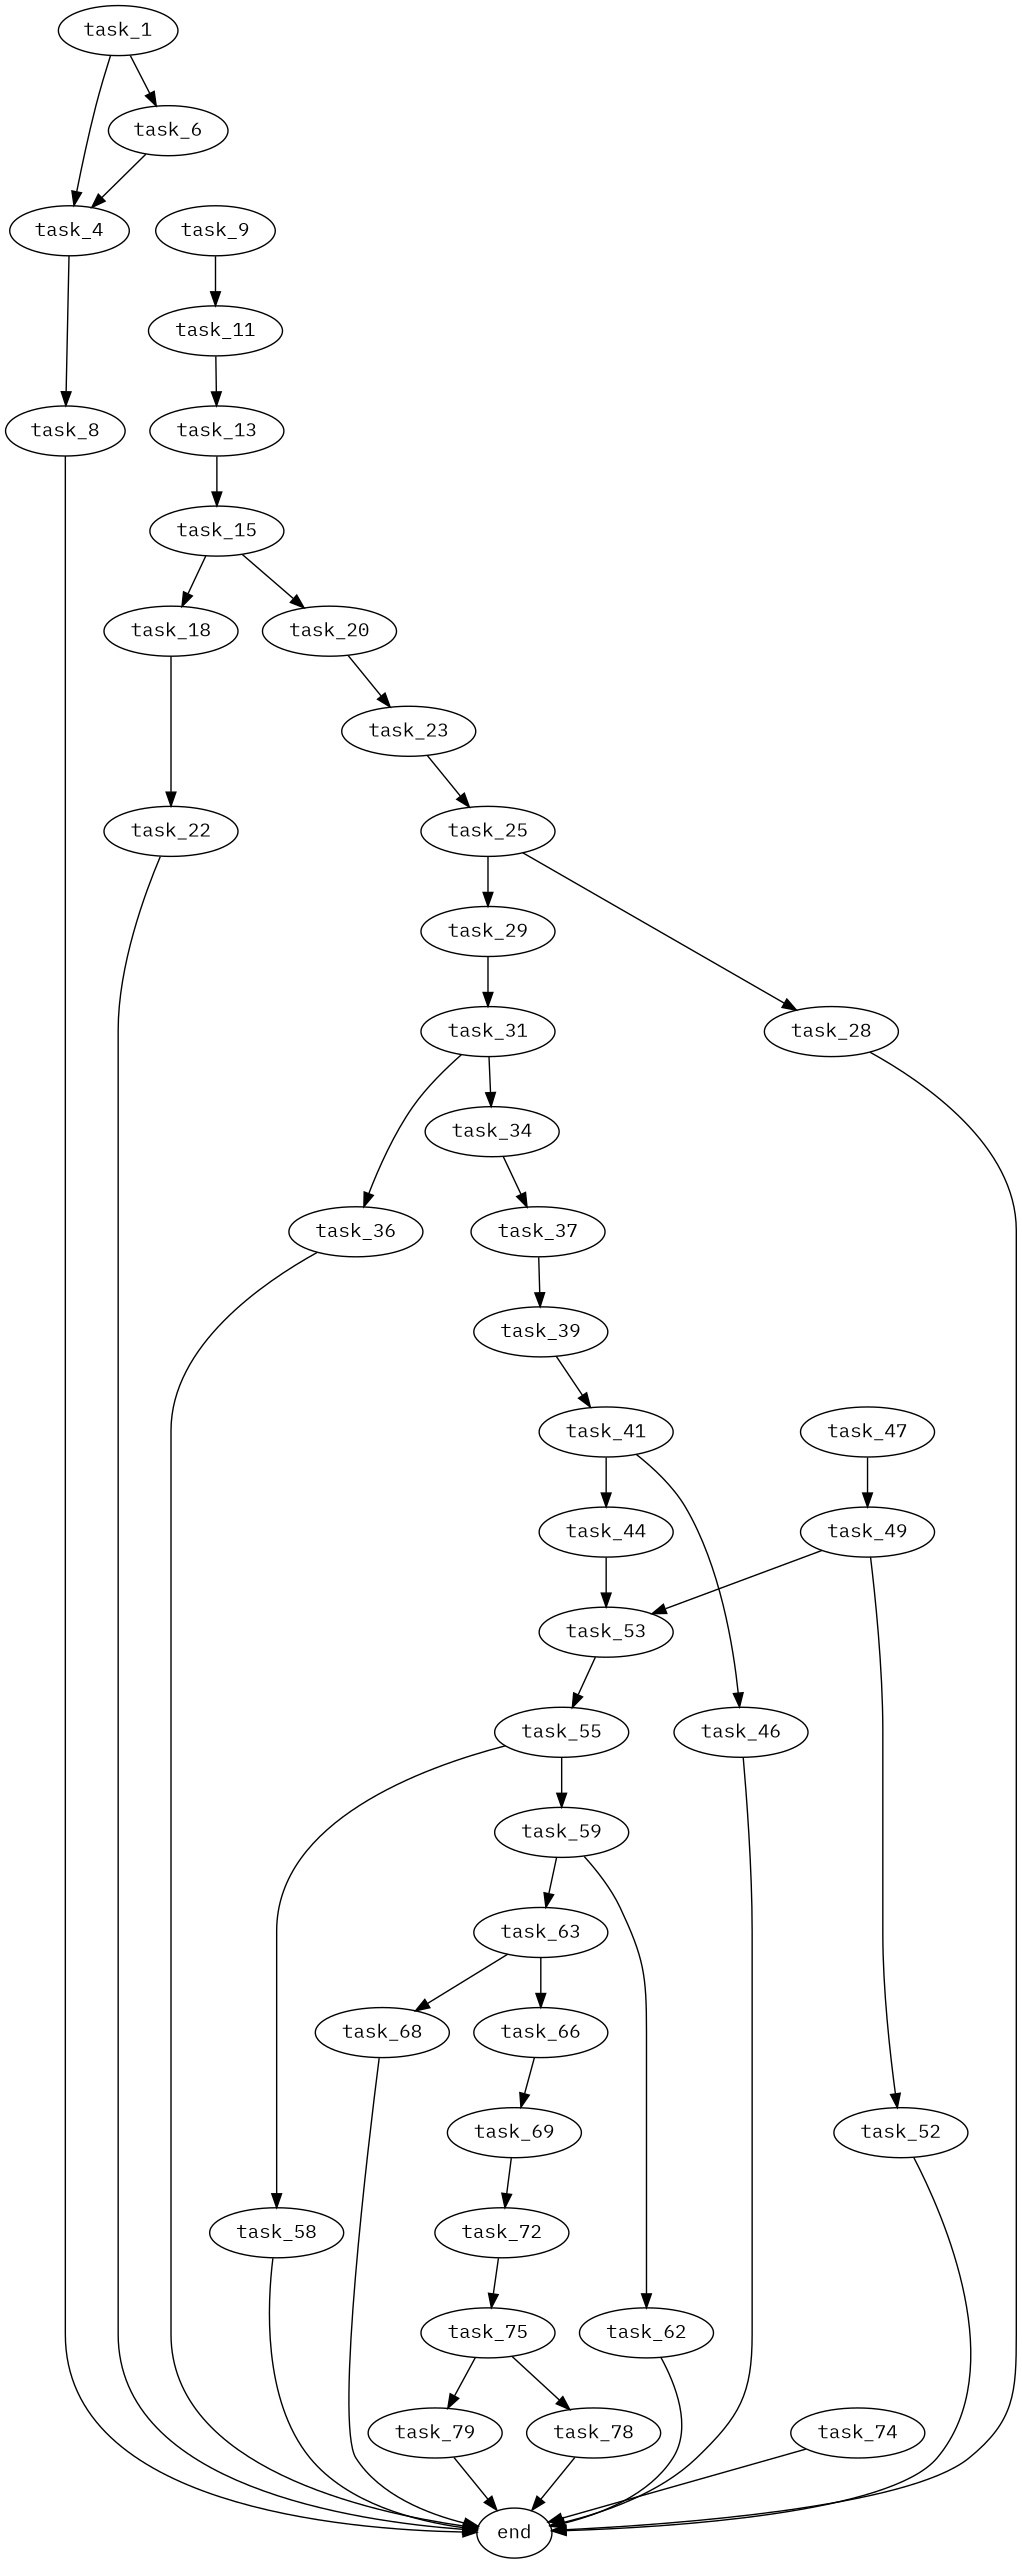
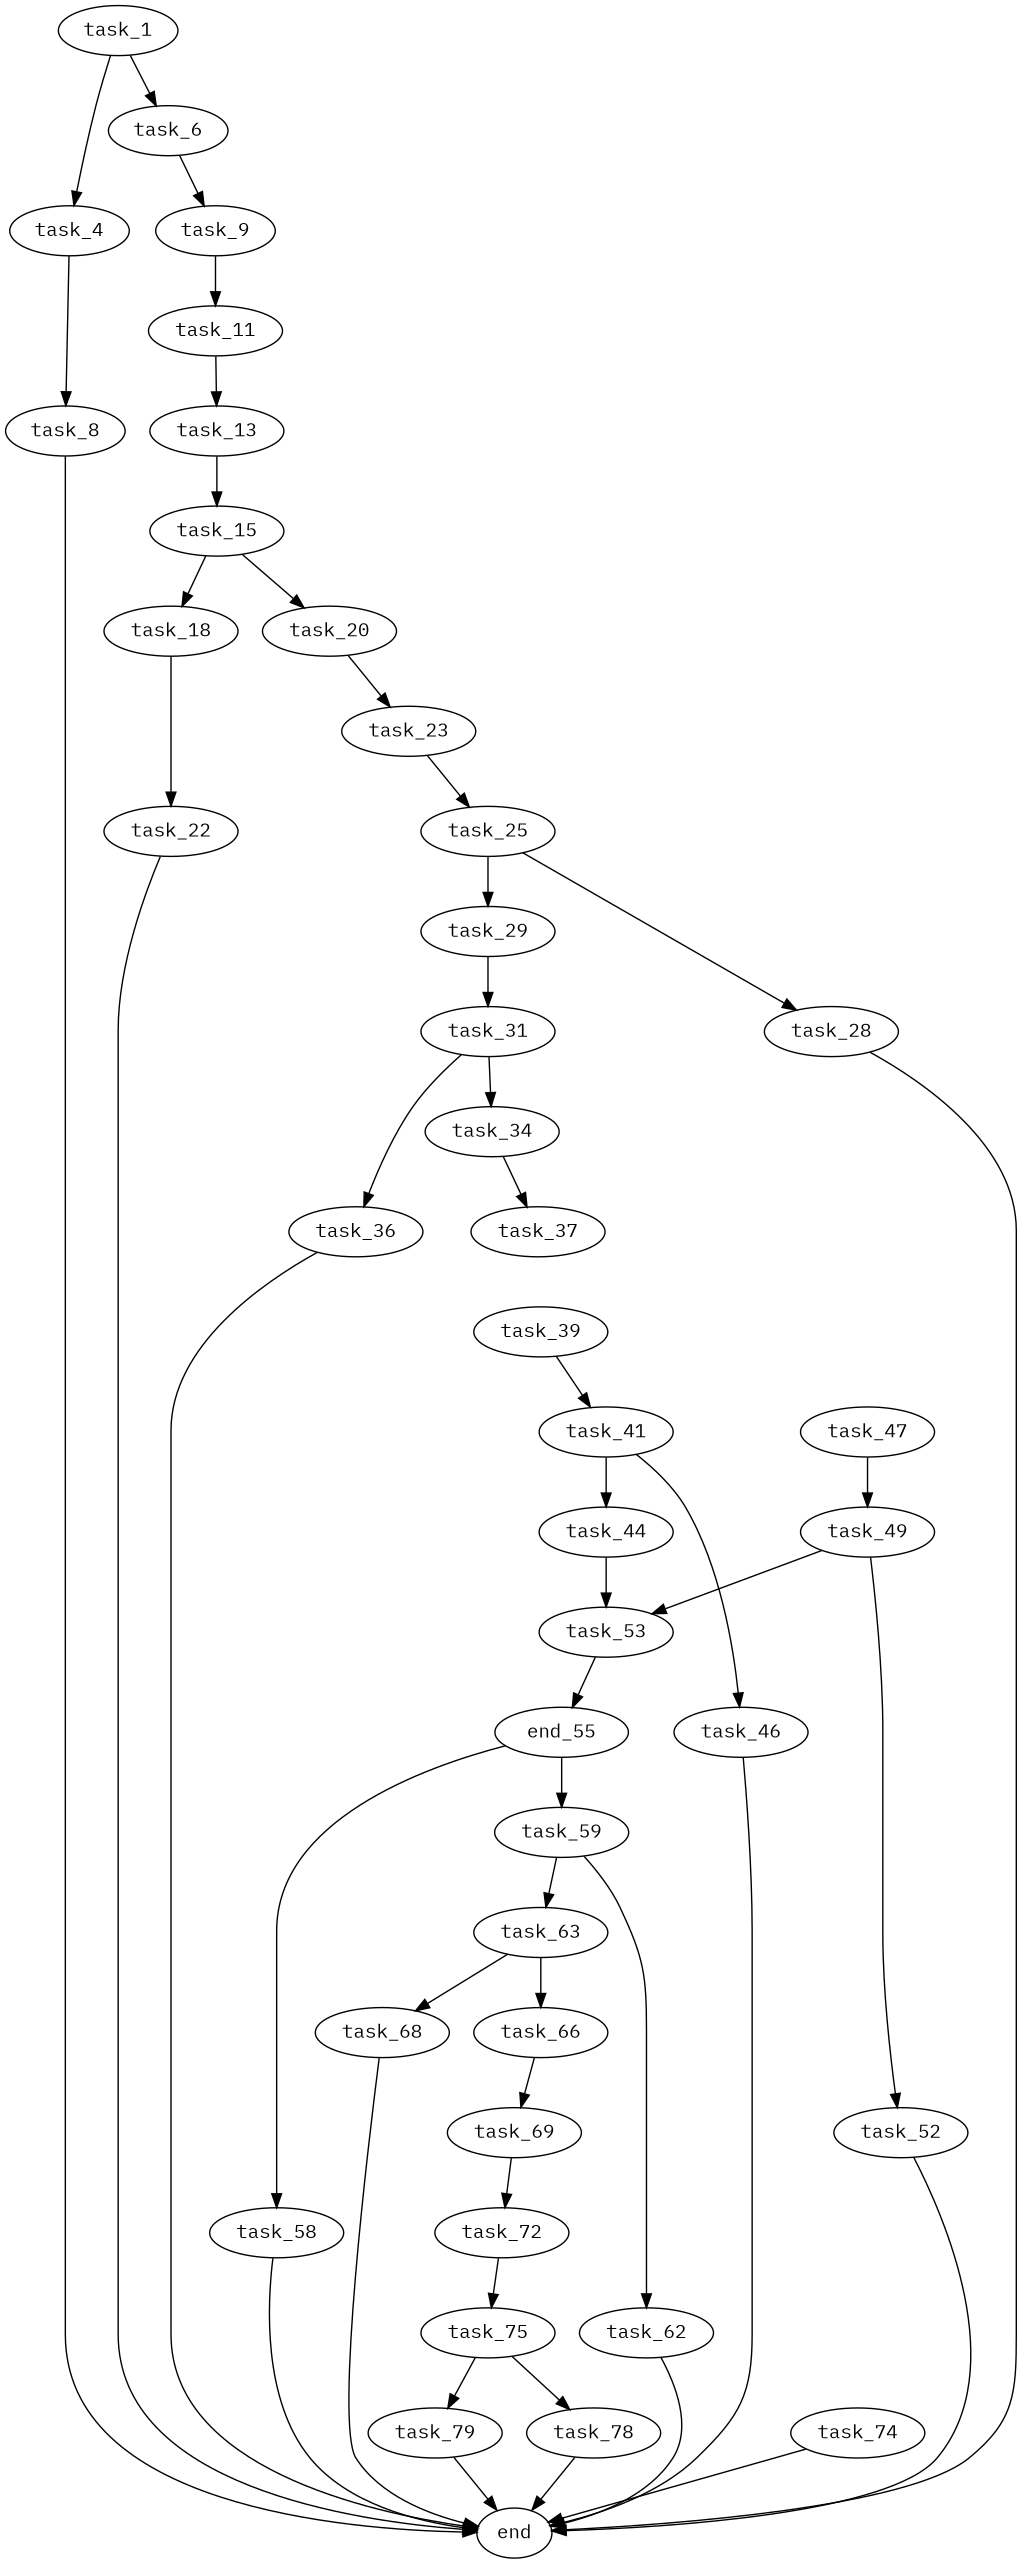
edge "task_6" -> "task_4": now "task_6" -> "task_9"
edge "task_37" -> "task_39": removed
node "task_55": label "task_55" -> "end_55"
